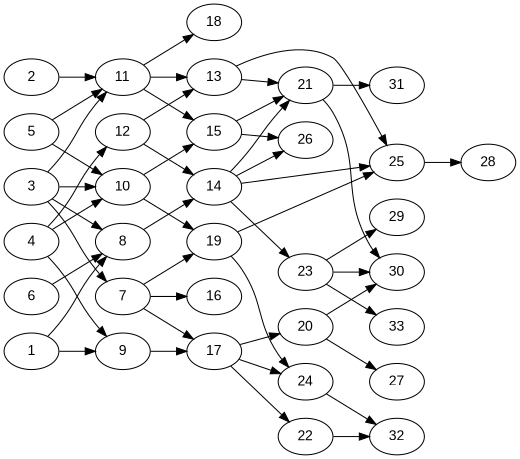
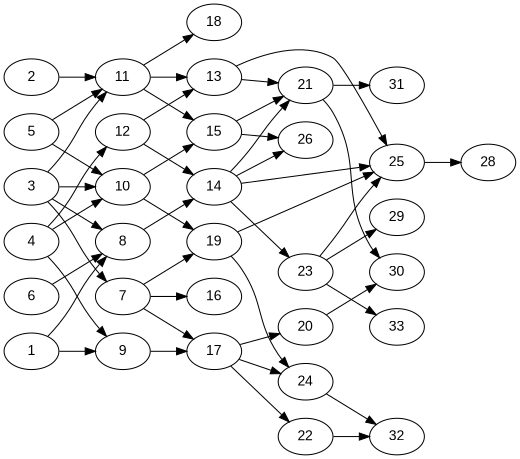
edge "23" -> "30": now "23" -> "25"
node "27": removed
